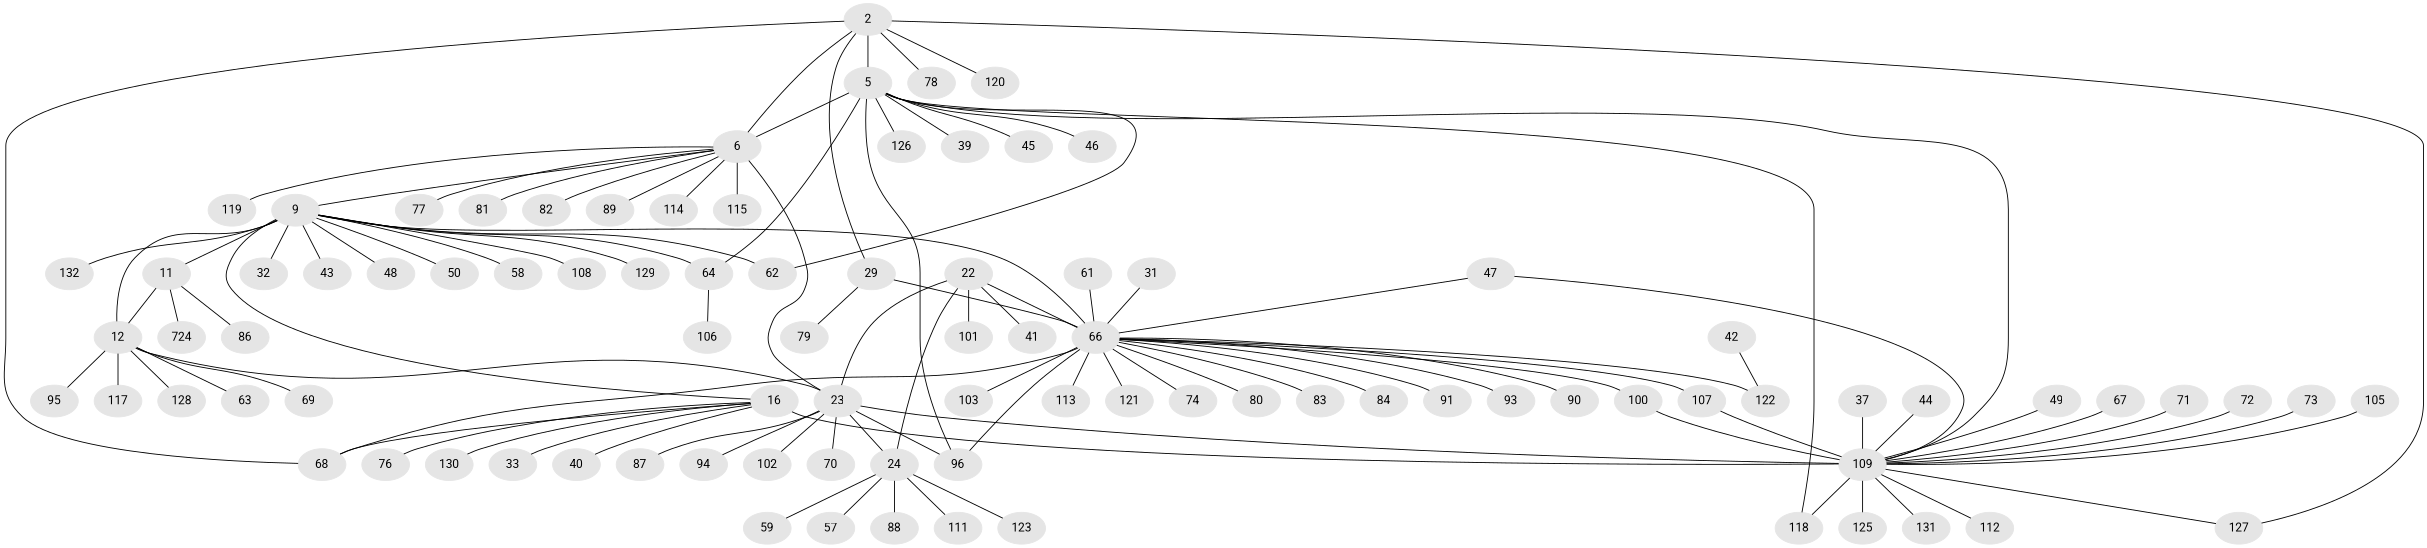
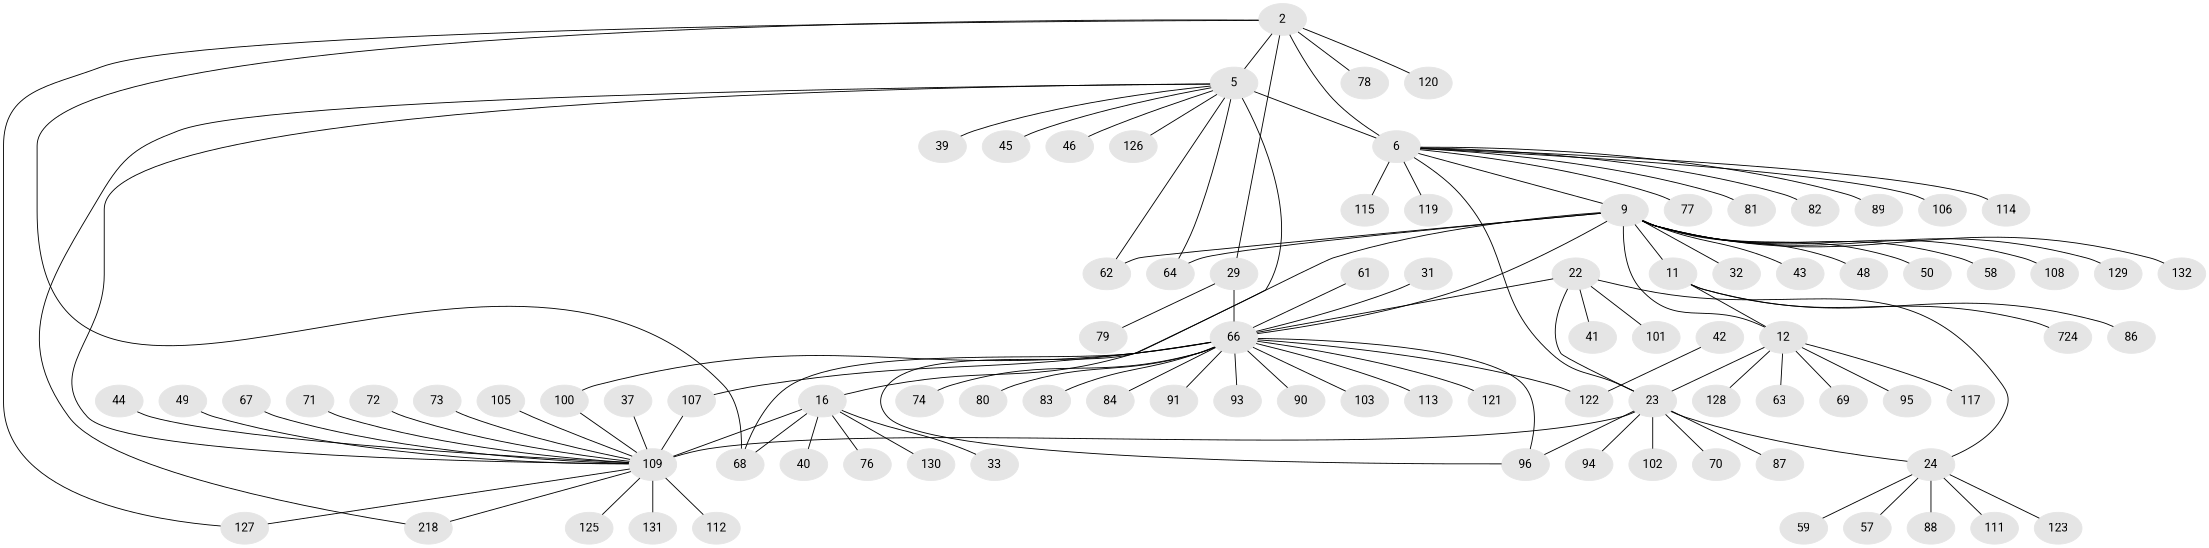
node "47": removed
edge "64" -- "106": now "6" -- "106"
node "118": label "118" -> "218"
